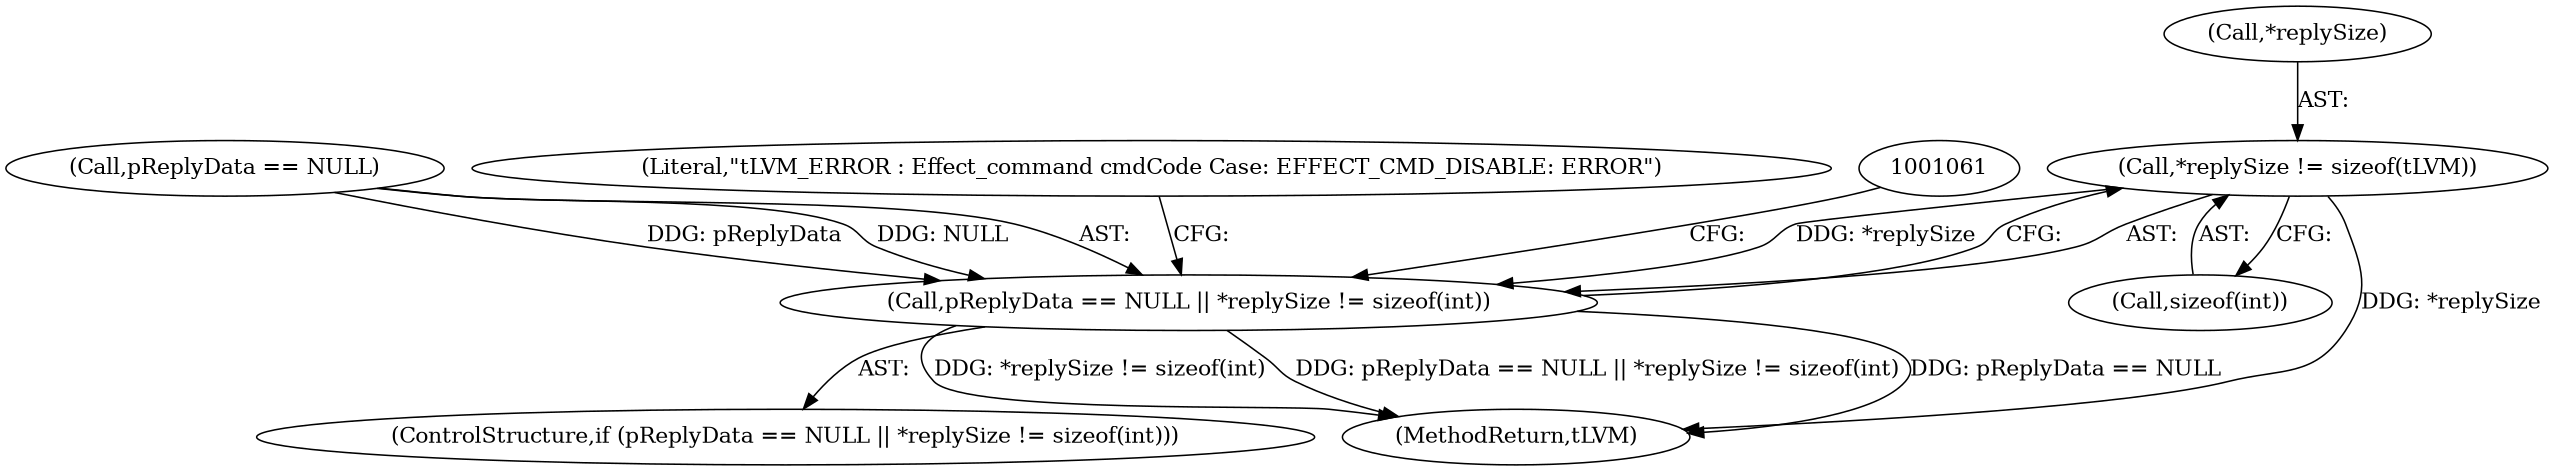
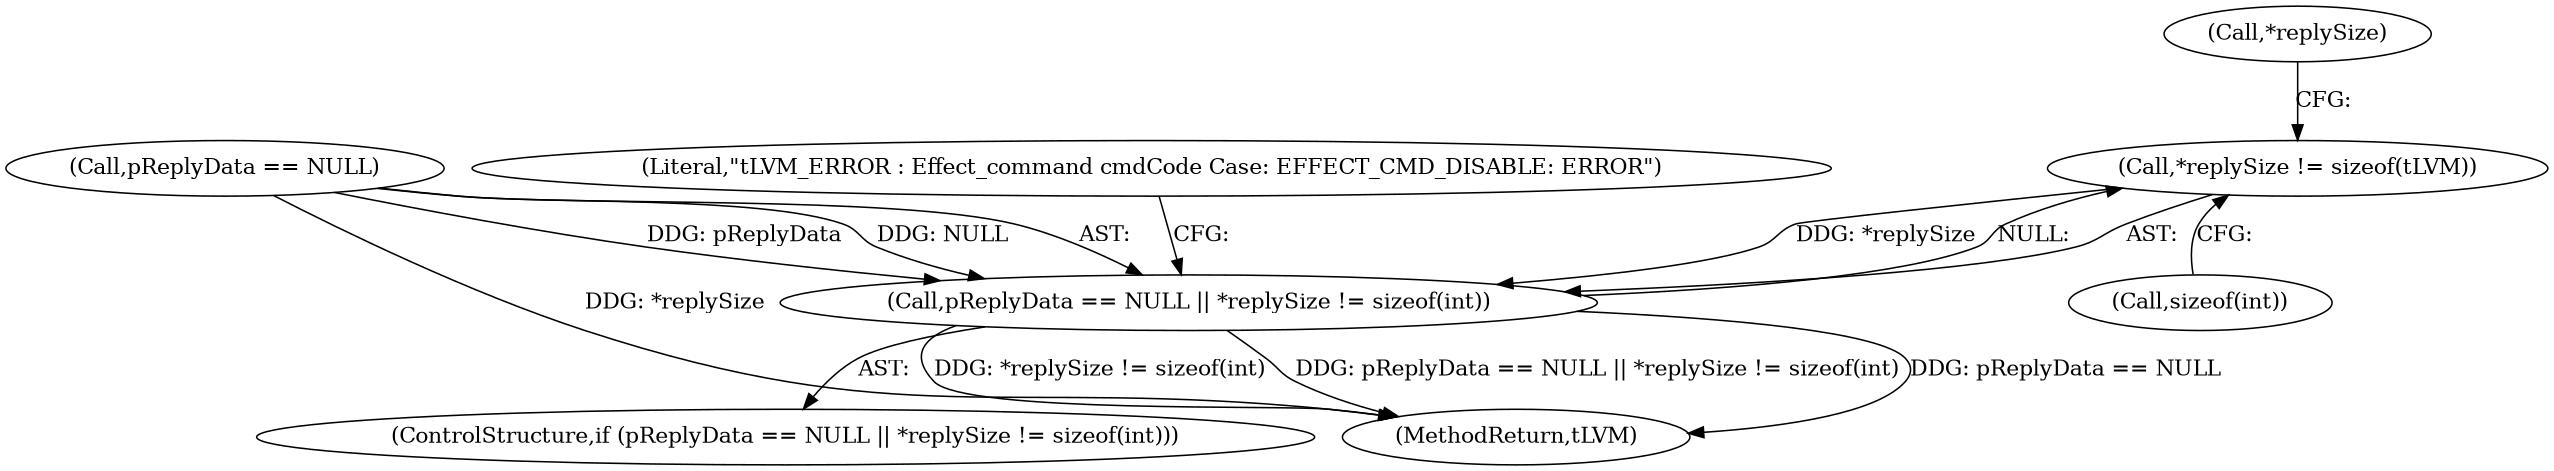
edge "(Call,*replySize)" -> "(Call,*replySize != sizeof(tLVM))": label "AST: " -> "CFG: "
node "1001061": removed
edge "(Call,*replySize != sizeof(tLVM))" -> "(Call,sizeof(int))": removed, label "CFG:"
edge "(Call,pReplyData == NULL || *replySize != sizeof(int))" -> "(Call,*replySize != sizeof(tLVM))": label "CFG: " -> "NULL: "
edge "(Call,sizeof(int))" -> "(Call,*replySize != sizeof(tLVM))": label "AST: " -> "CFG: "
edge "(Call,*replySize != sizeof(tLVM))" -> "(MethodReturn,tLVM)": now "(Call,pReplyData == NULL)" -> "(MethodReturn,tLVM)"
